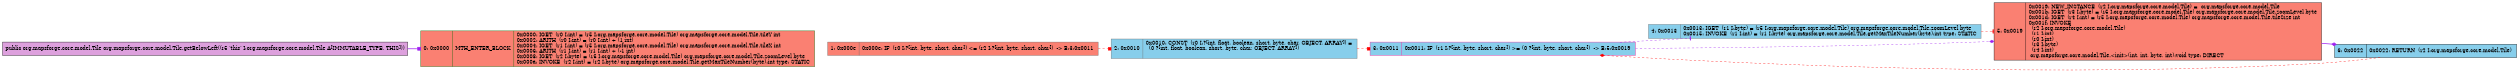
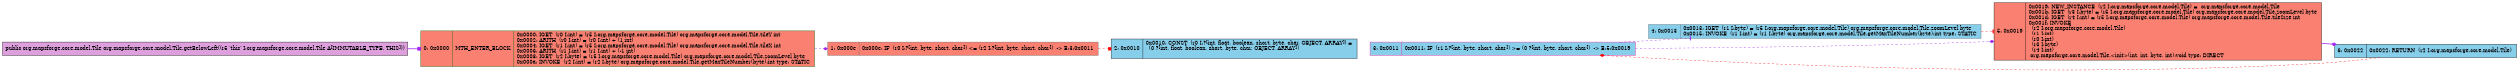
edge "0: 0x0000" -> "1: 0x000e": added
node "2: 0x0010": color gray40 -> black
edge "2: 0x0010" -> "3: 0x0011": removed
